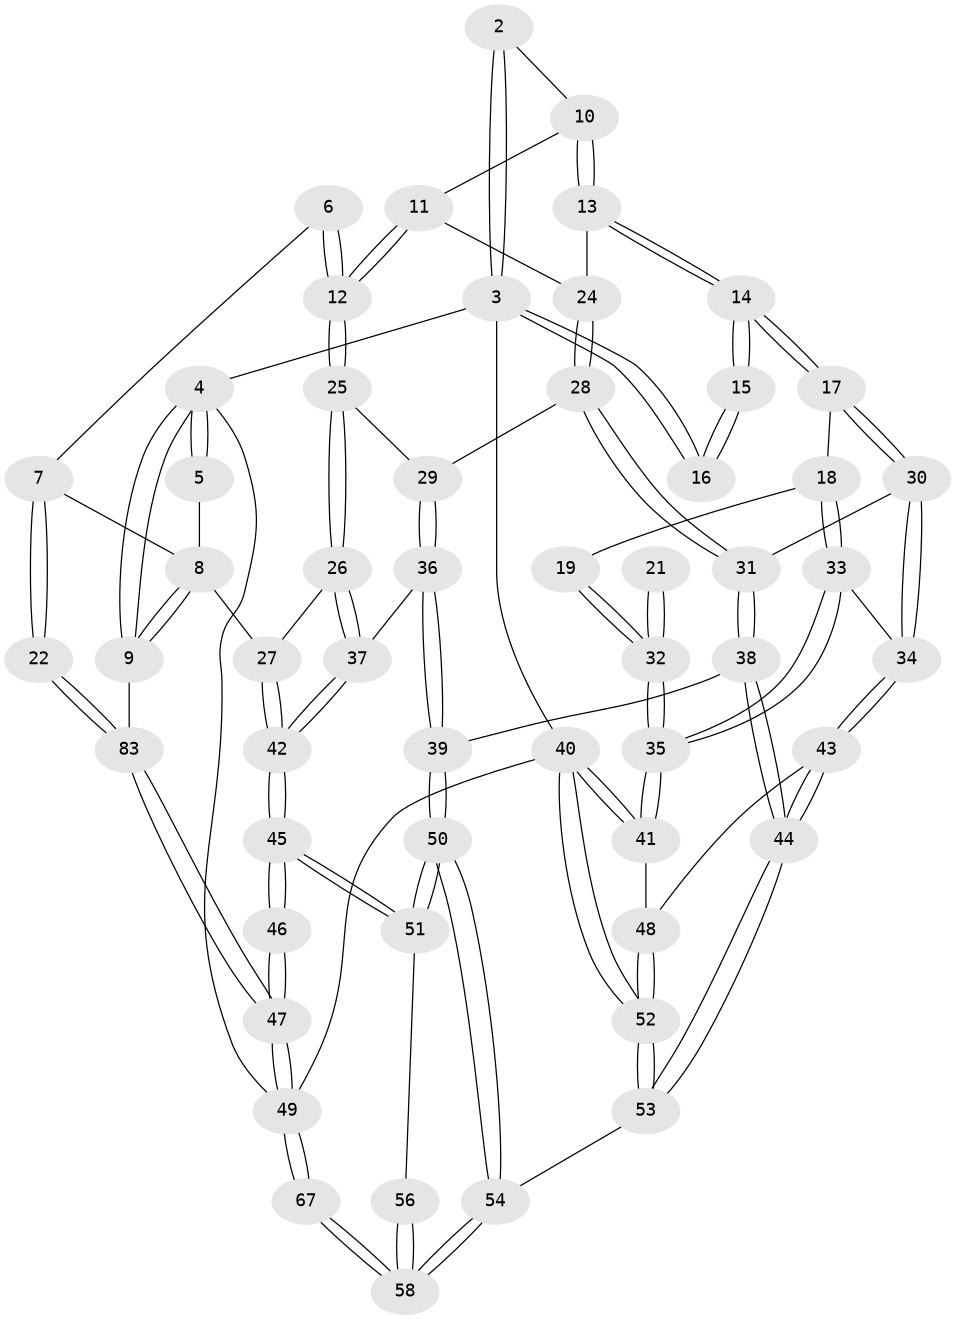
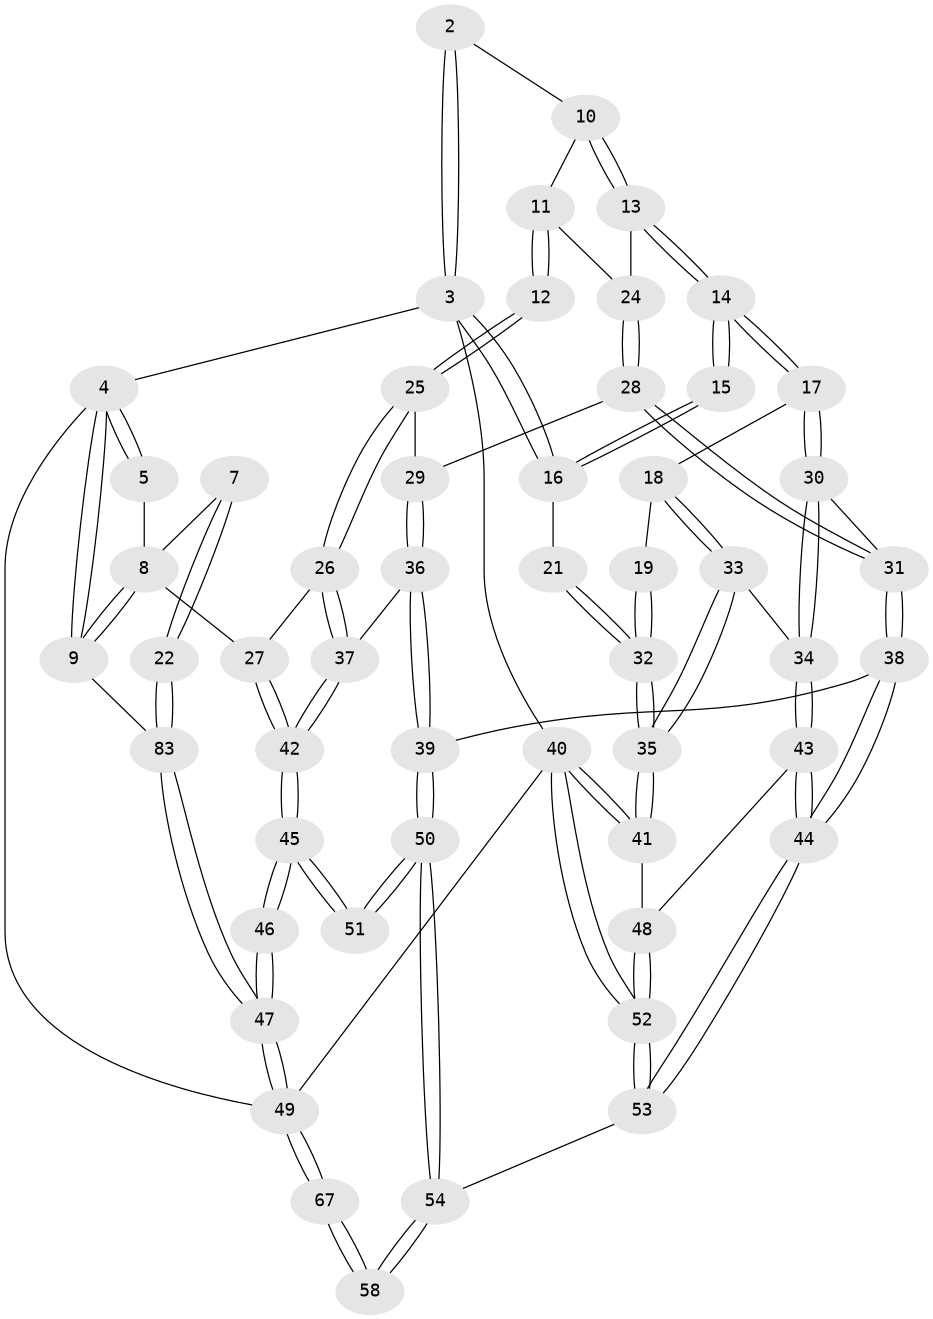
node "6": removed
edge "16" -- "21": added
node "56": removed
